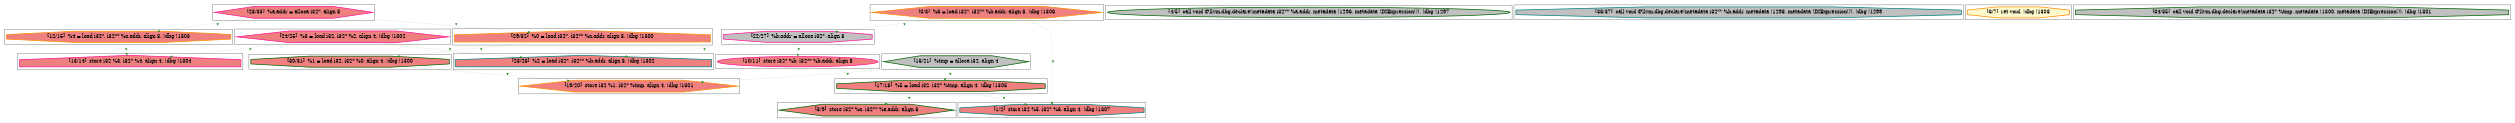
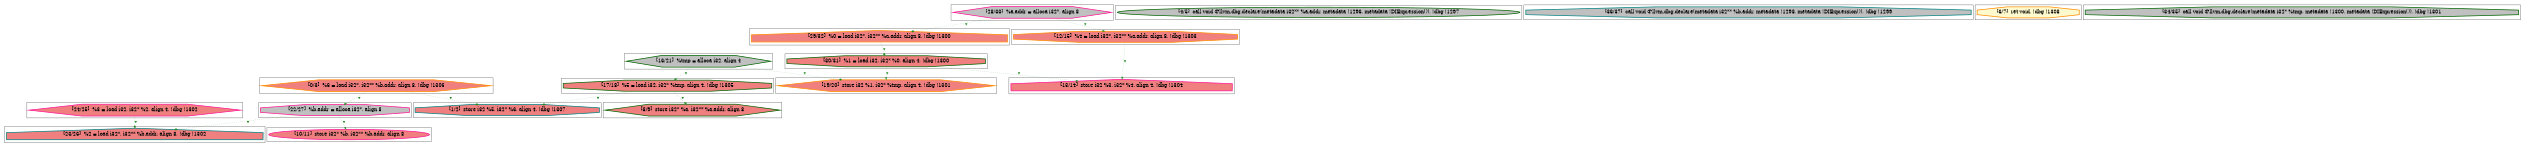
node "[28/33]  %a.addr = alloca i32*, align 8": fillcolor lightcoral -> grey
edge "[24/25]  %3 = load i32, i32* %2, align 4, !dbg !1302" -> "[13/14]  store i32 %3, i32* %4, align 4, !dbg !1304": now "[30/31]  %1 = load i32, i32* %0, align 4, !dbg !1300" -> "[13/14]  store i32 %3, i32* %4, align 4, !dbg !1304"
